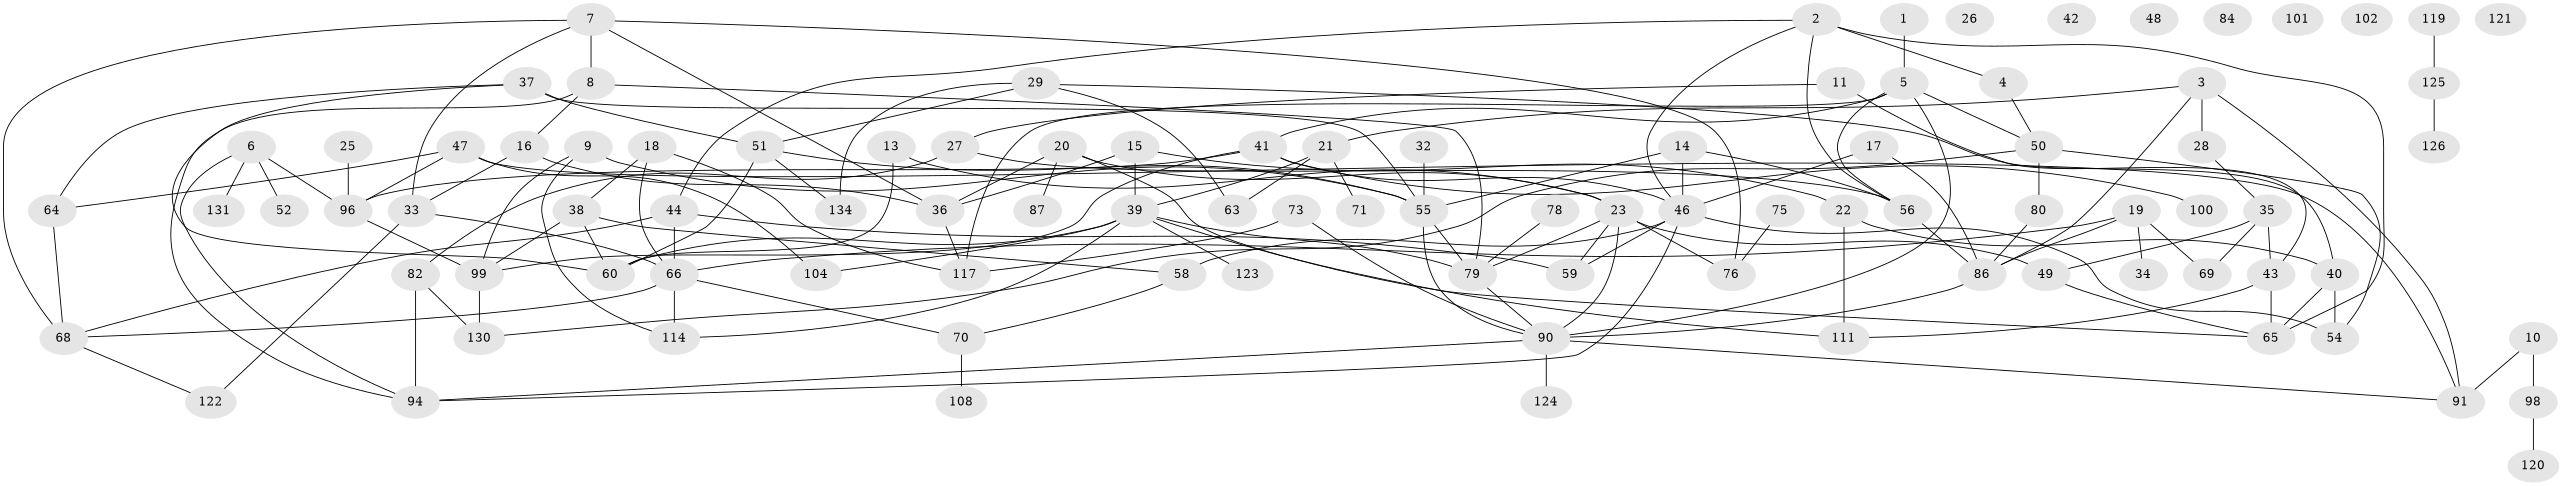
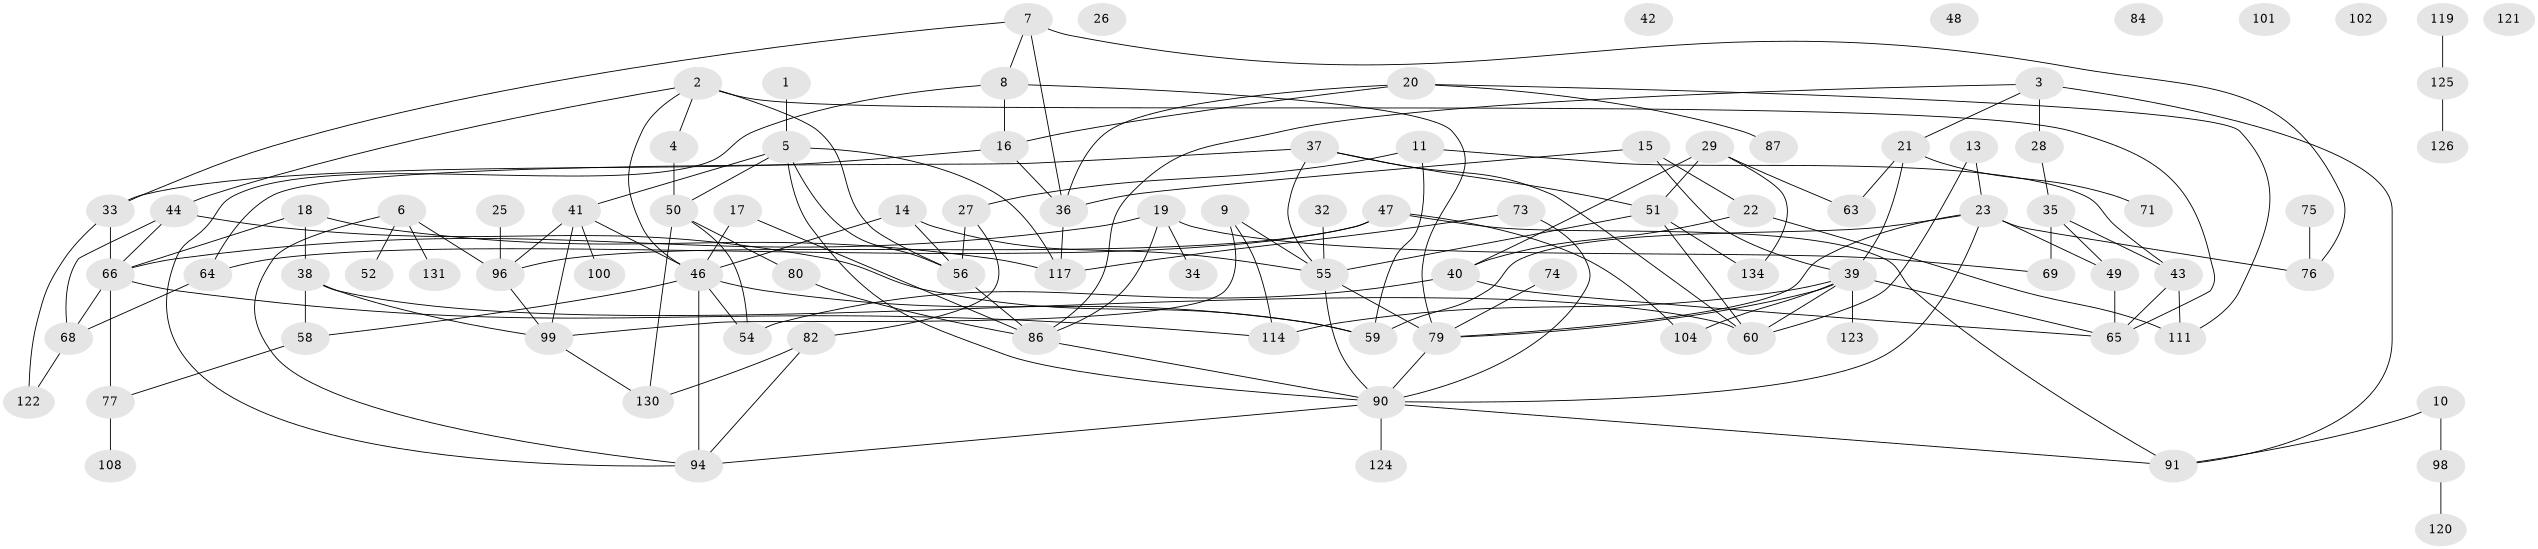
edge "7" -- "68": removed
edge "20" -- "23": now "20" -- "16"
node "78": label "78" -> "74"
edge "11" -- "59": added
node "70": label "70" -> "77"
